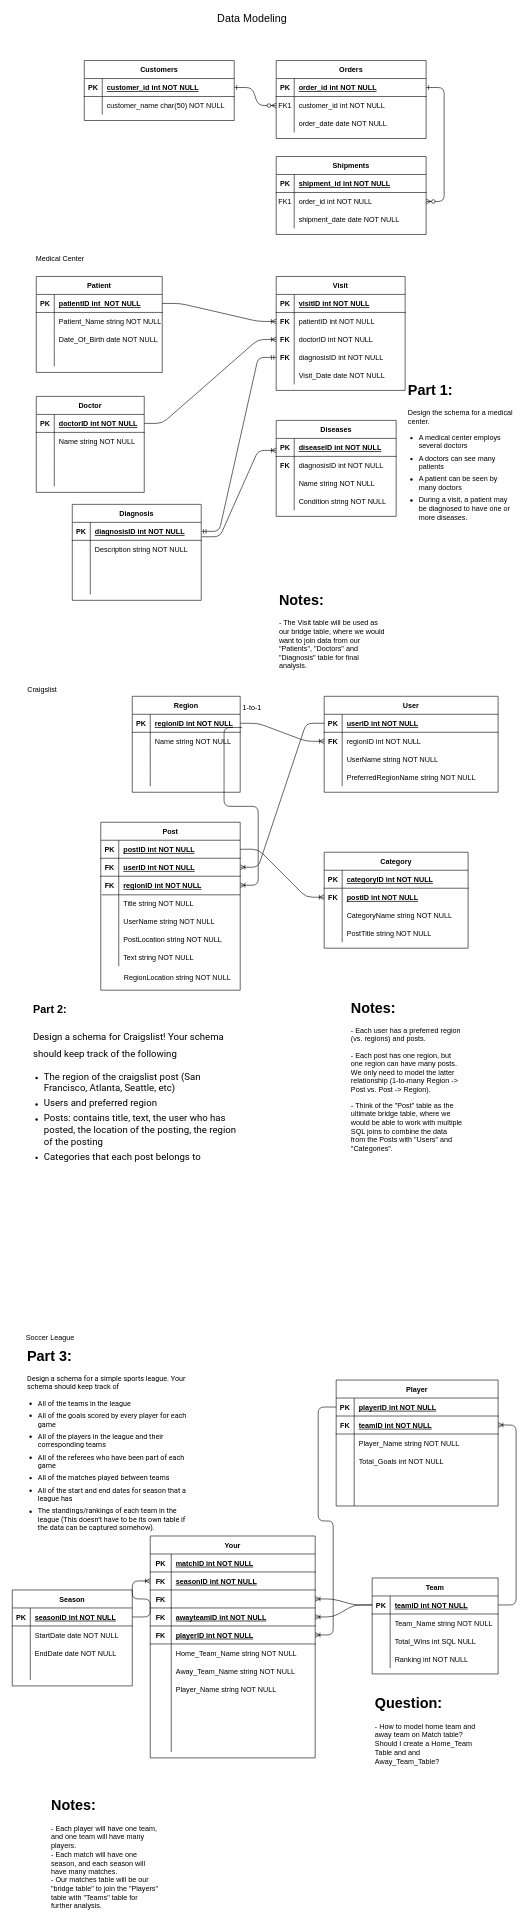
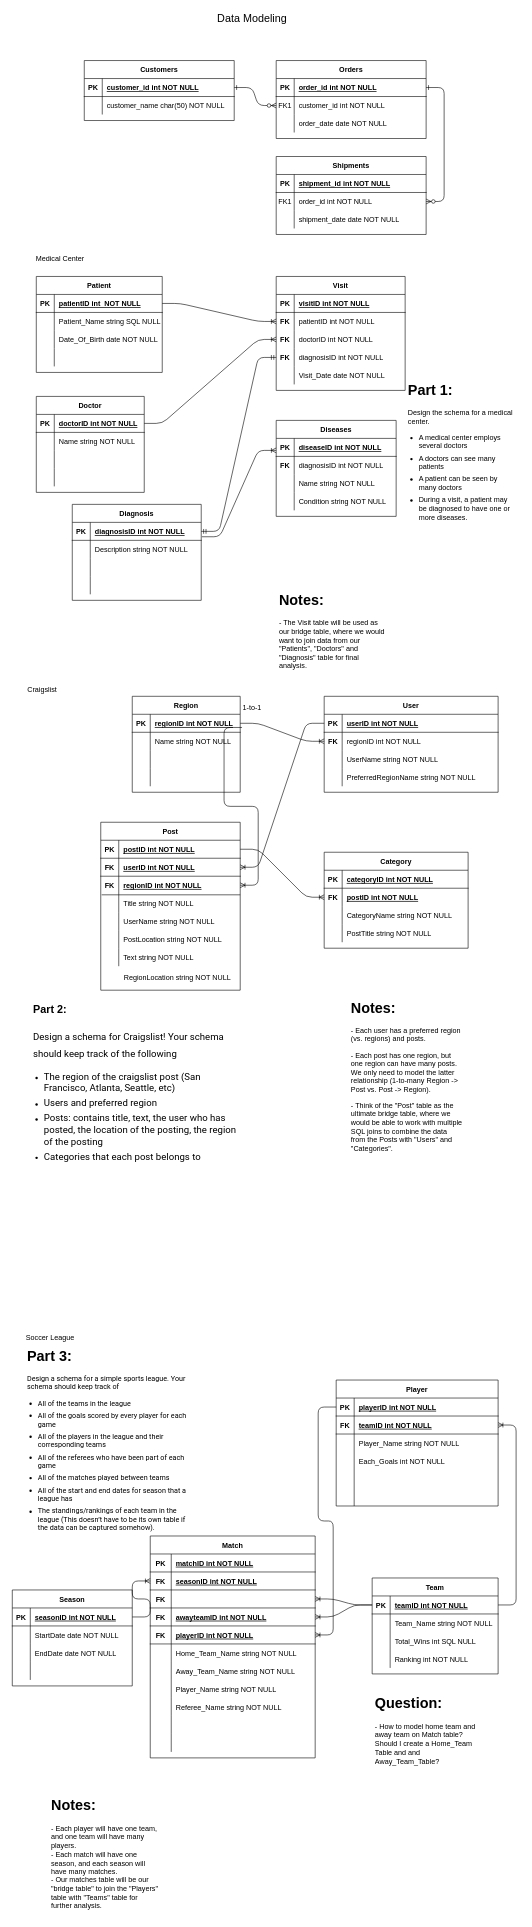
node "Patient_Name string NOT NULL": label "Patient_Name string NOT NULL" -> "Patient_Name string SQL NULL"
node "Total_Goals int NOT NULL": label "Total_Goals int NOT NULL" -> "Each_Goals int NOT NULL"
node "Your": label "Your" -> "Match"
node "Referee_Name string NOT NULL": added
